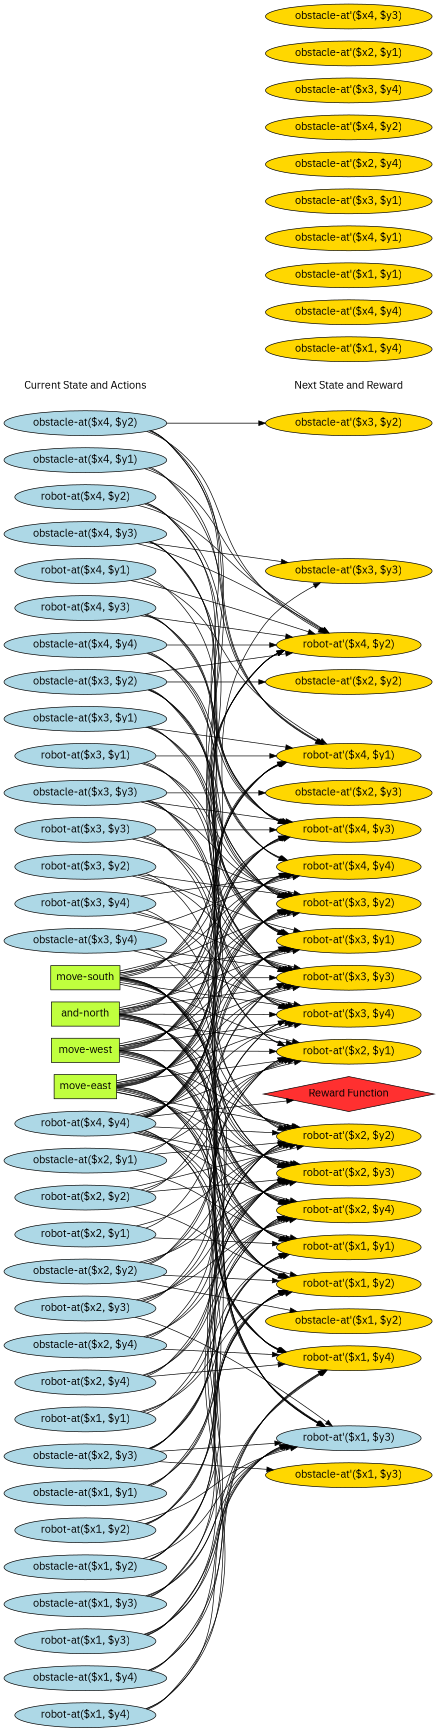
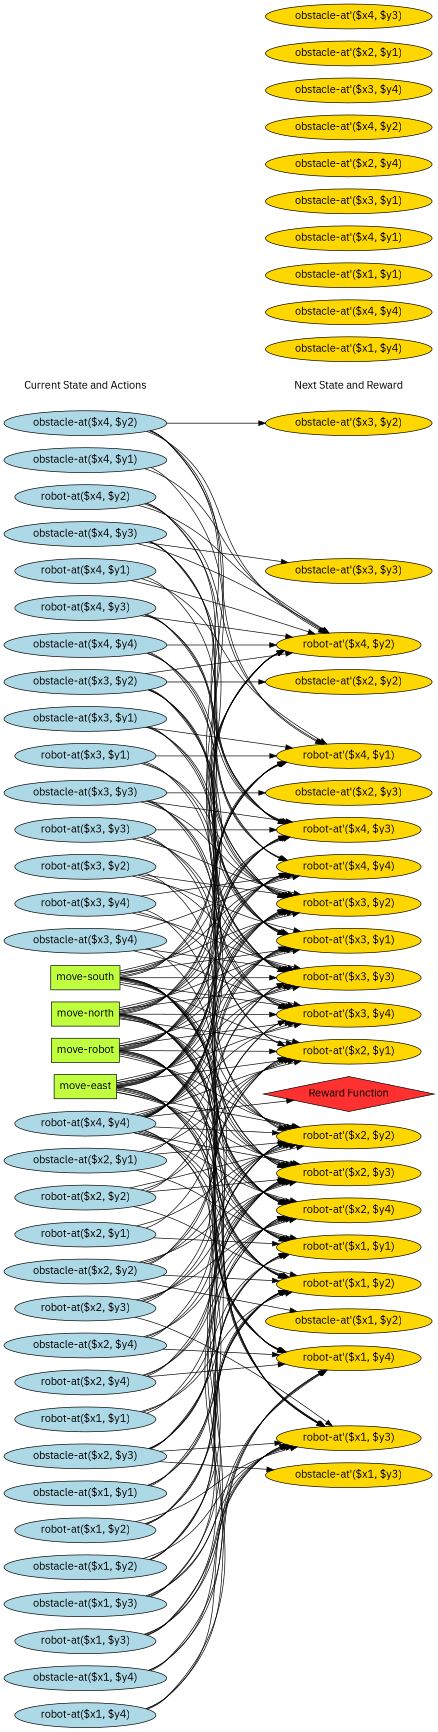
edge "obstacle-at($x4, $y1)" -> "robot-at'($x4, $y1)": removed
edge "move-south" -> "obstacle-at'($x3, $y3)": now "move-south" -> "robot-at'($x4, $y2)"
node "and-north": label "and-north" -> "move-north"
node "move-west": label "move-west" -> "move-robot"
node "robot-at'($x1, $y3)": fillcolor lightblue -> gold1
